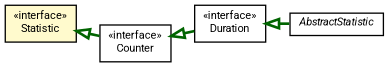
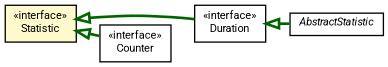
edge "Duration" -> "Counter": now "Duration" -> "Statistic"
